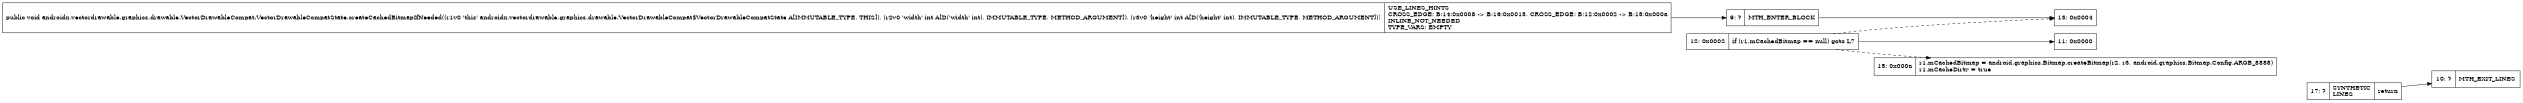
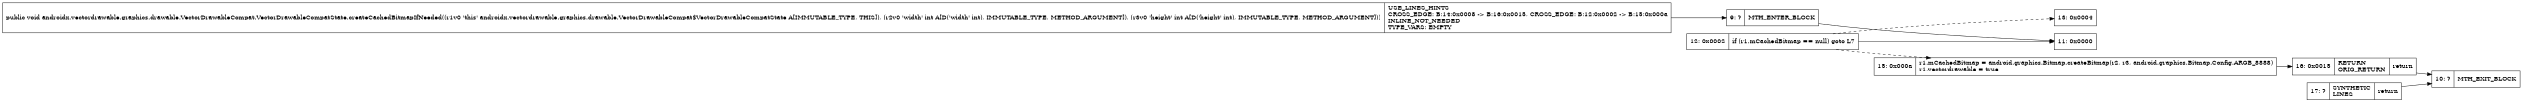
edge "9: ?" -> "13: 0x0004": now "9: ?" -> "11: 0x0000"
node "16: 0x0015": added
node "15: 0x000a": text "r1.mCacheDirty = true" -> "r1.vectordrawable = true"
node "10: ?": text "MTH_EXIT_LINES" -> "MTH_EXIT_BLOCK"
